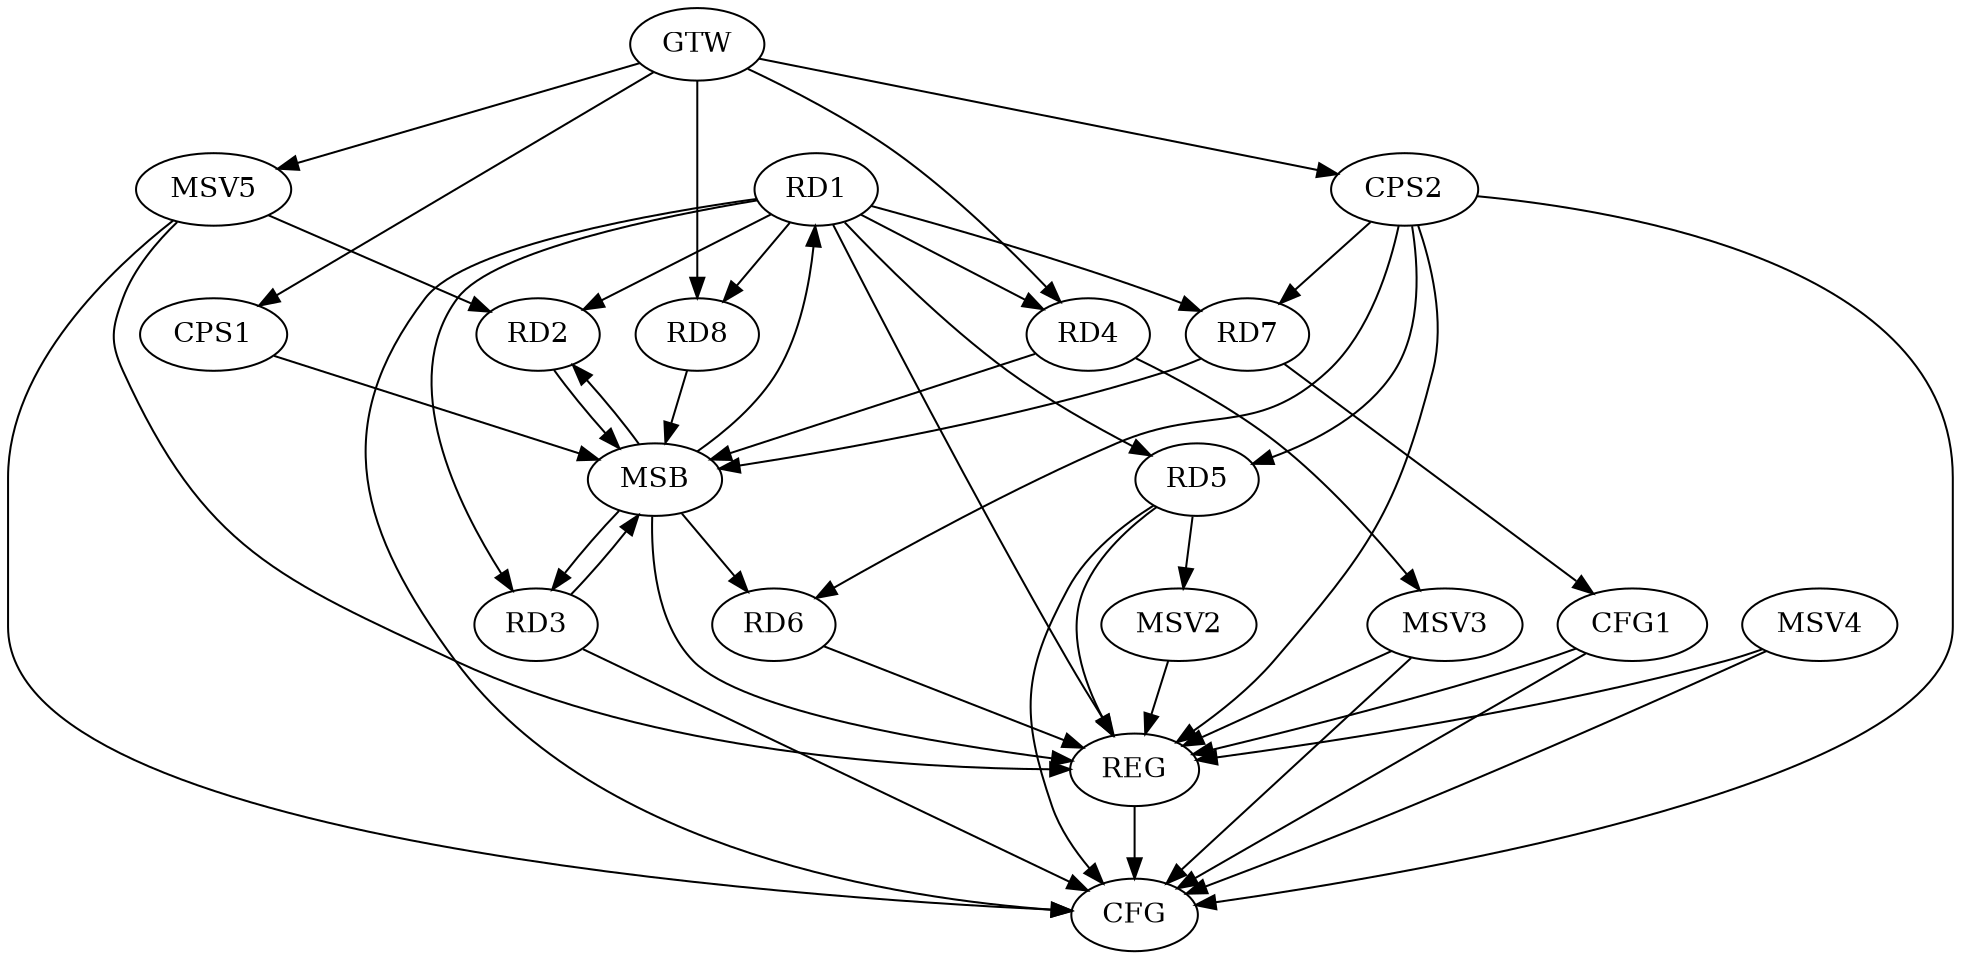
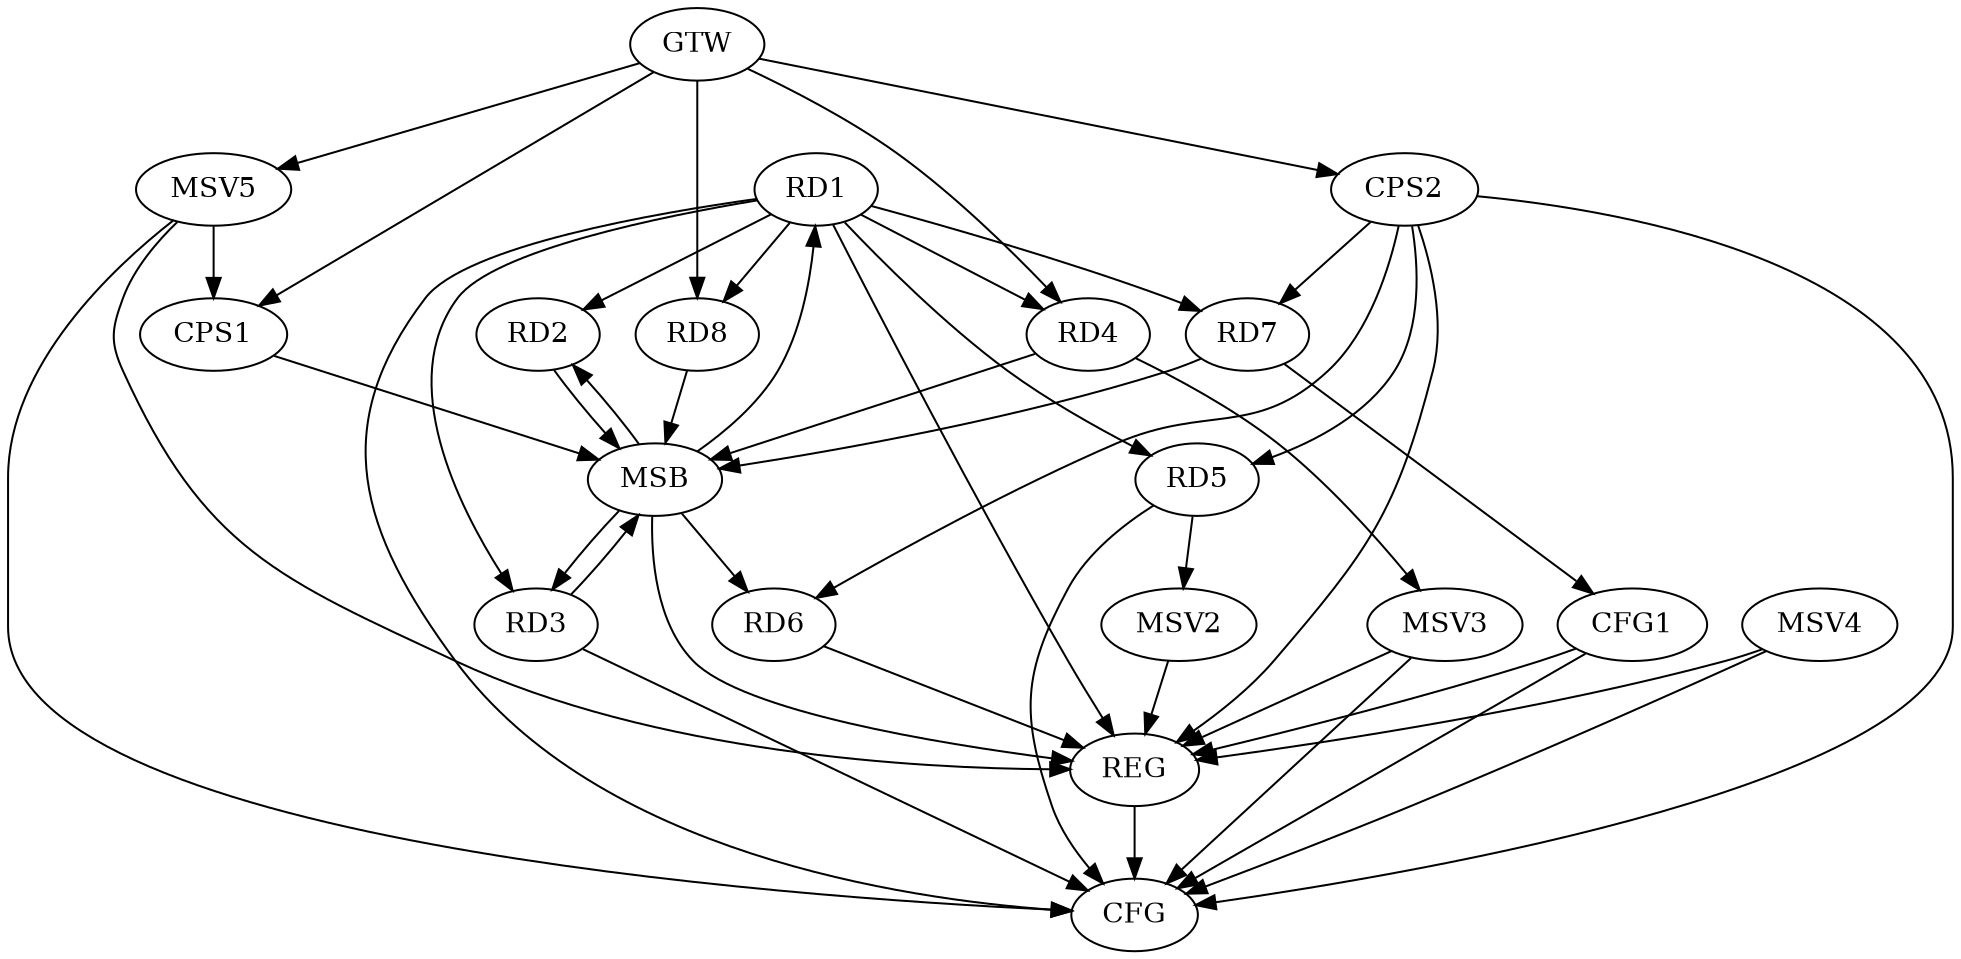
edge "MSV5" -> "RD2": now "MSV5" -> "CPS1"
edge "RD5" -> "REG": removed
